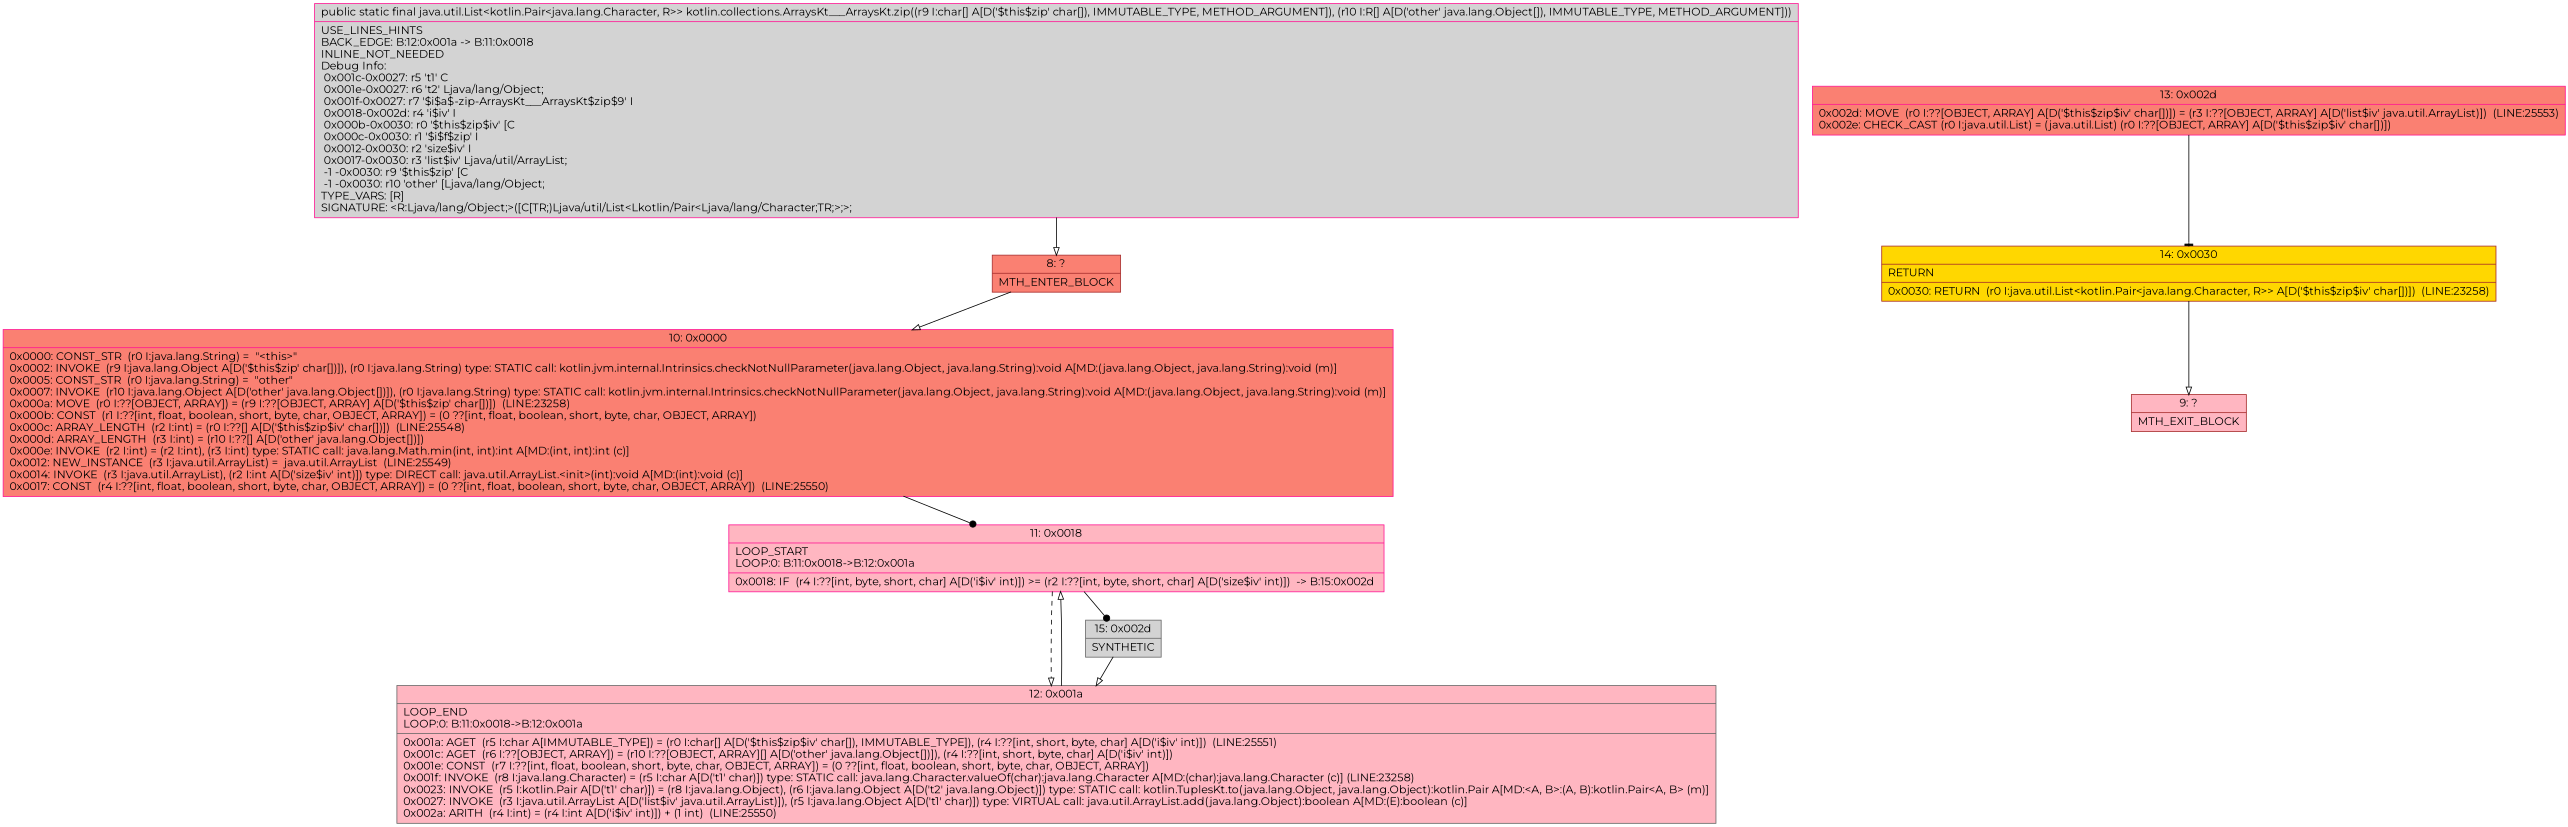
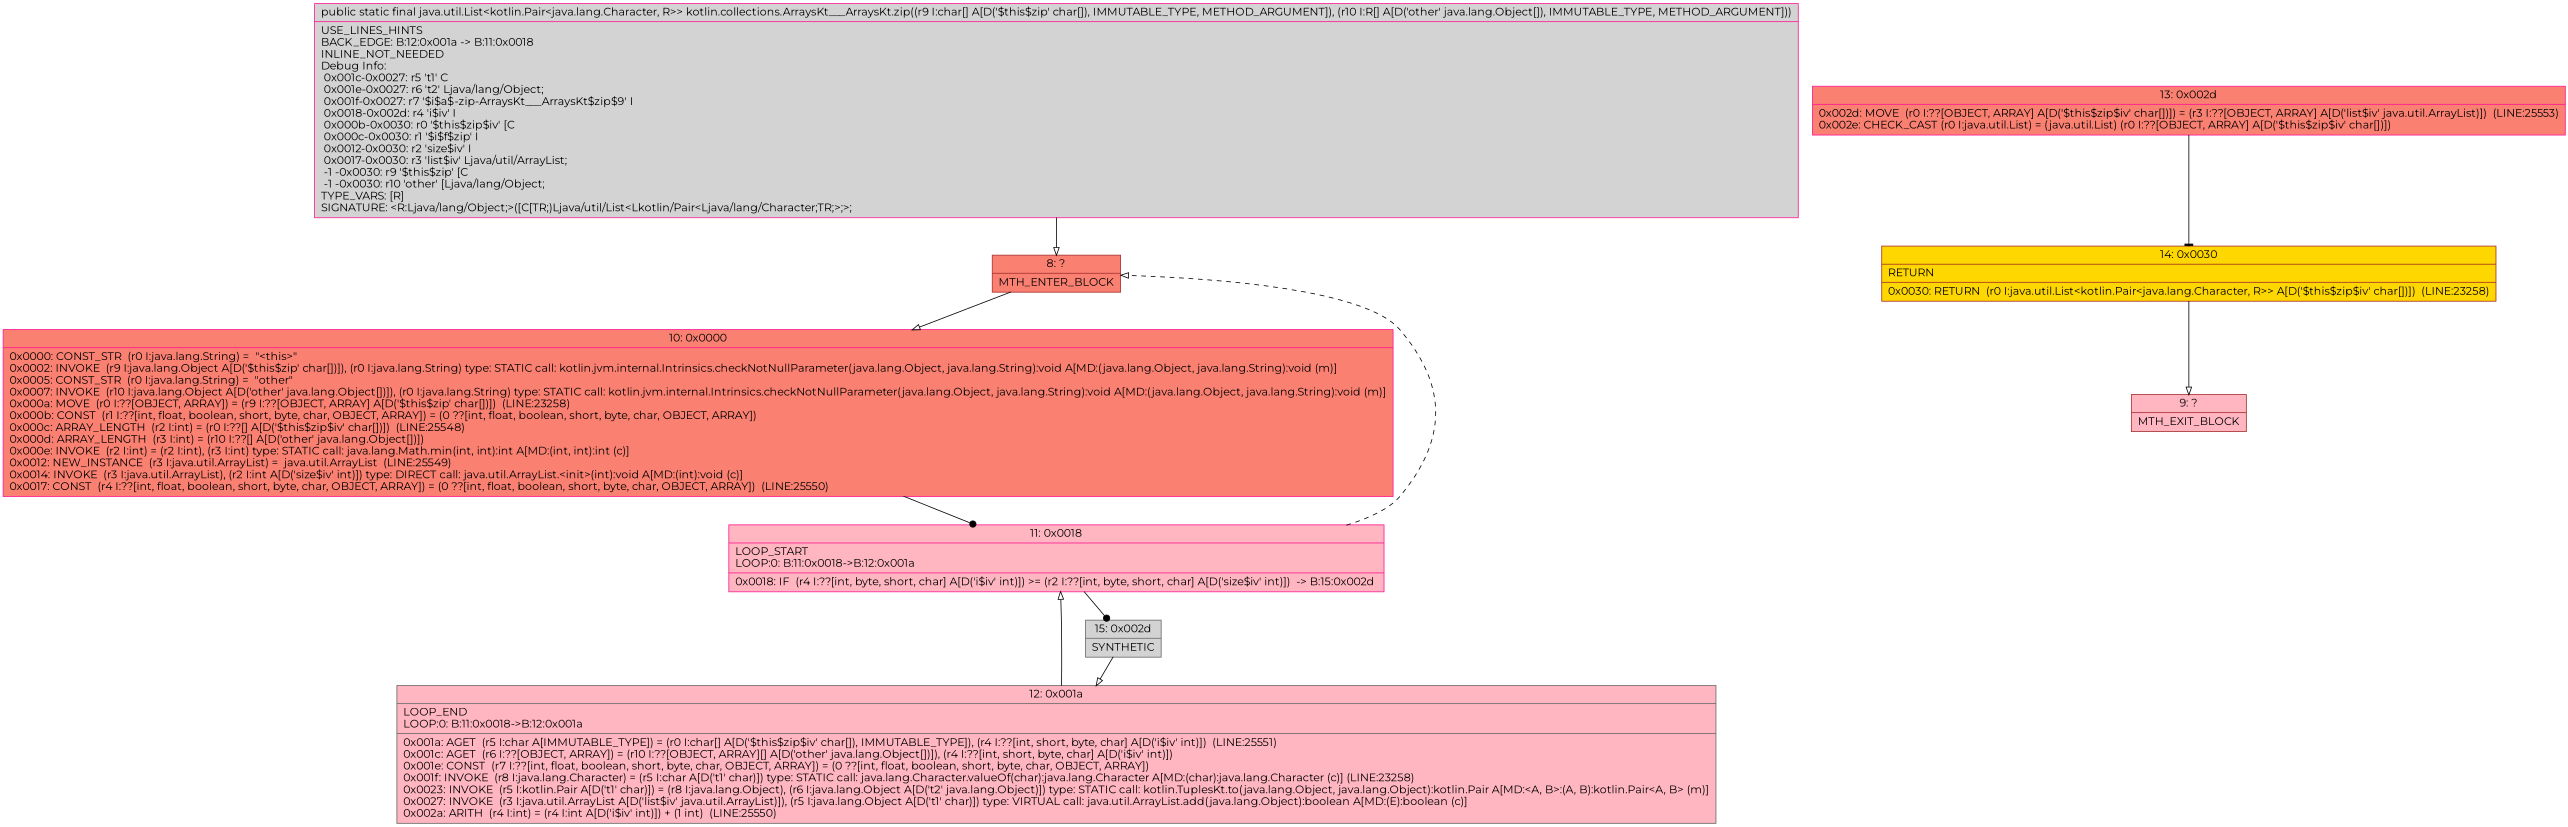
edge "11: 0x0018" -> "12: 0x001a": now "11: 0x0018" -> "8: ?"
